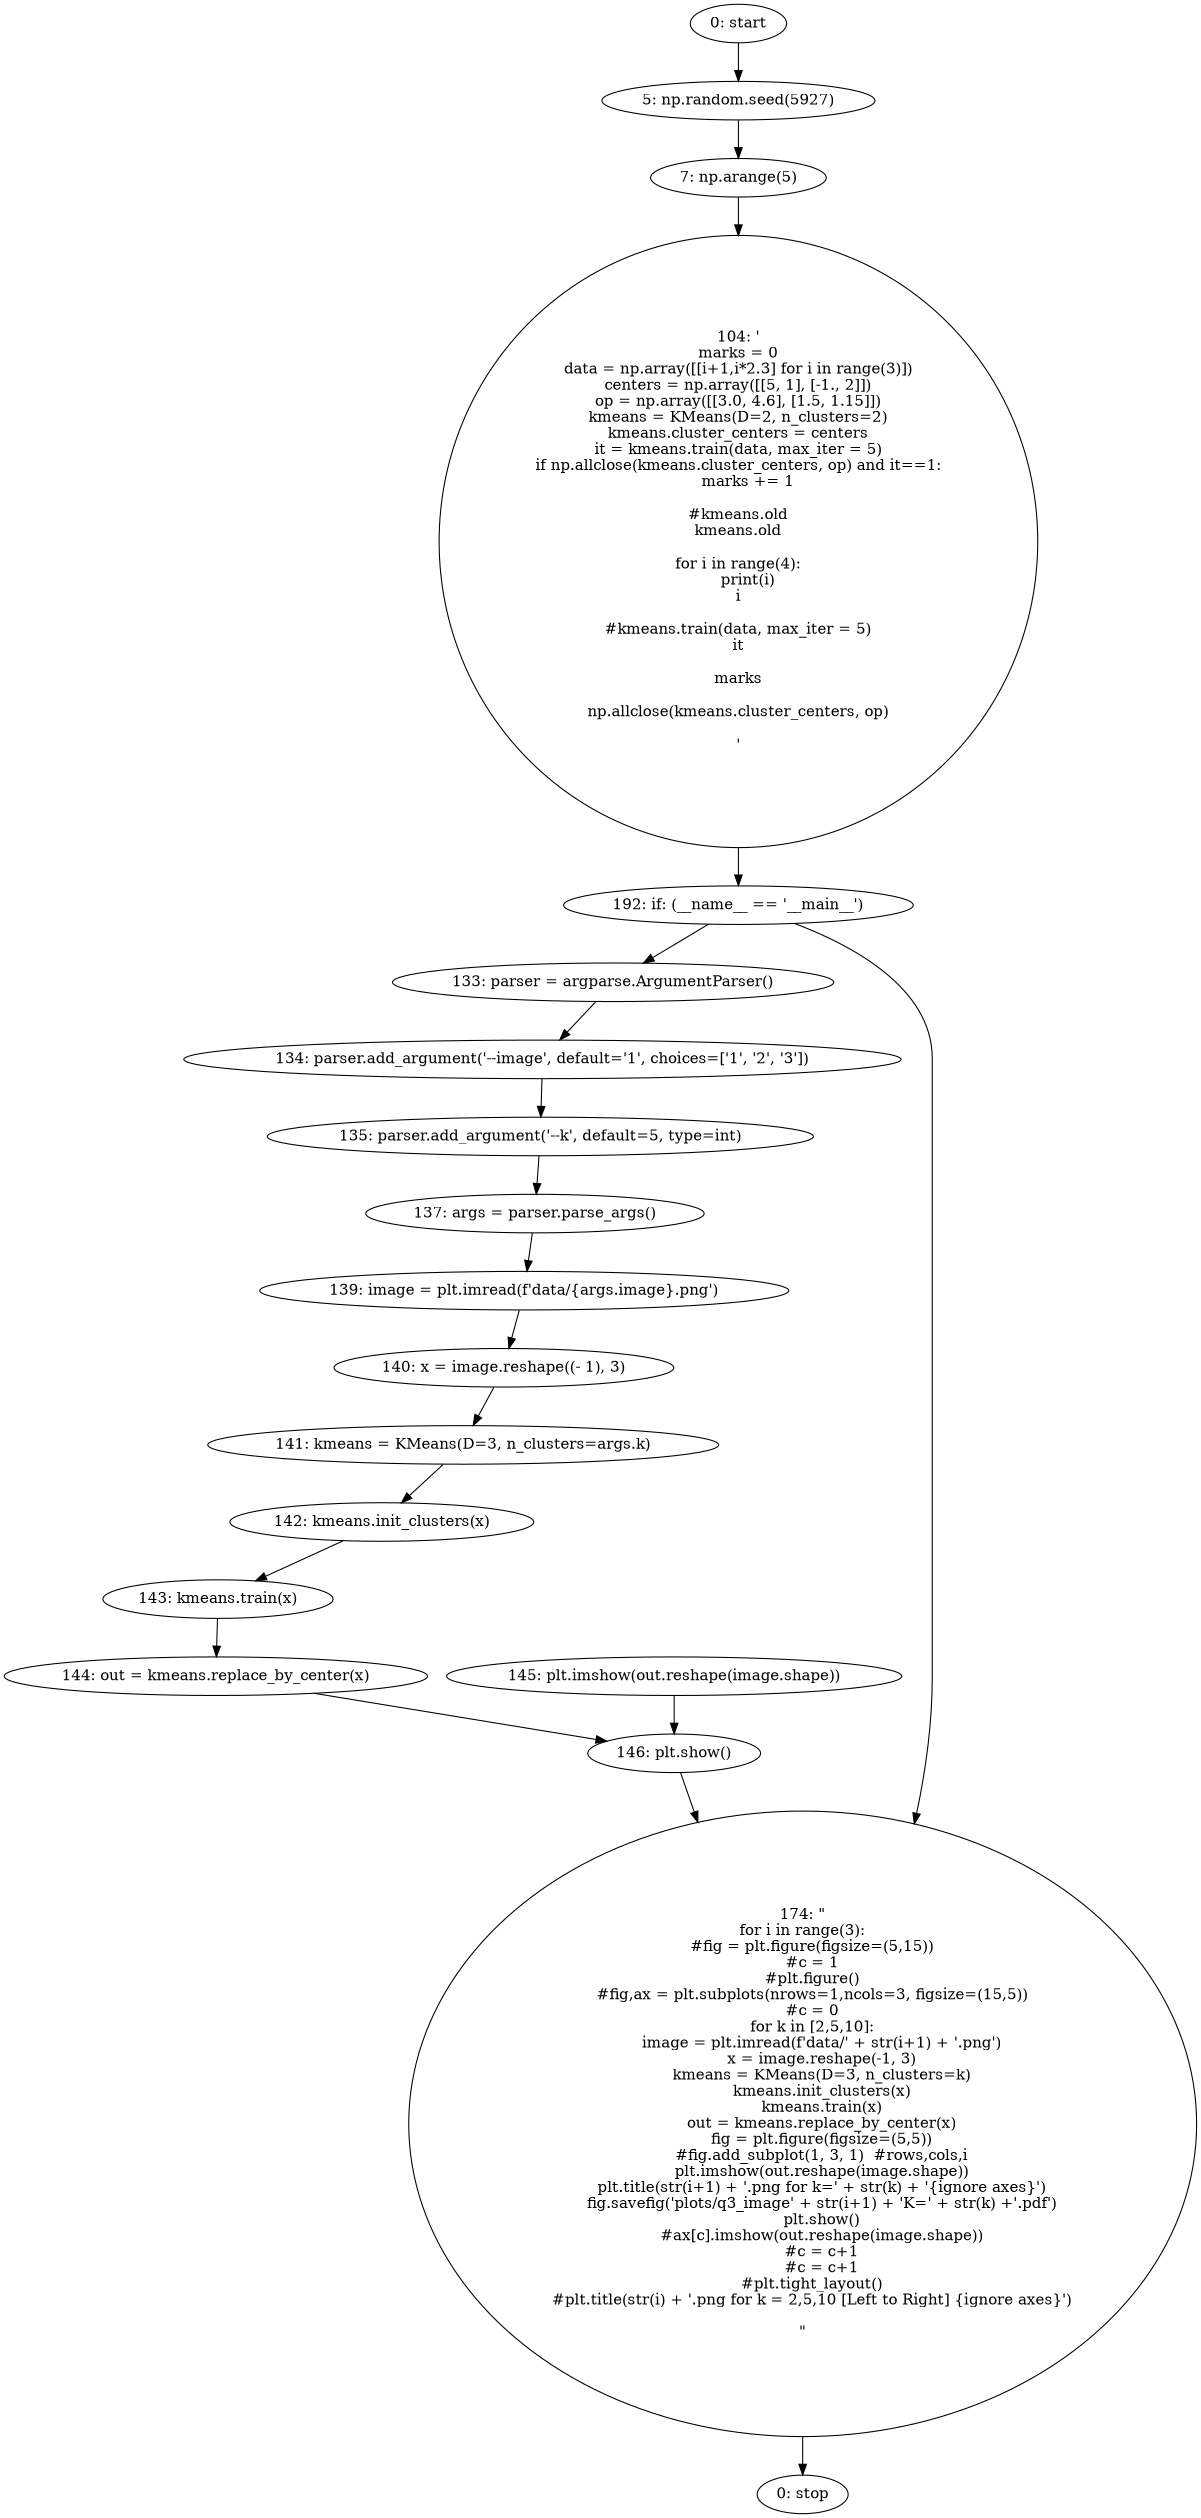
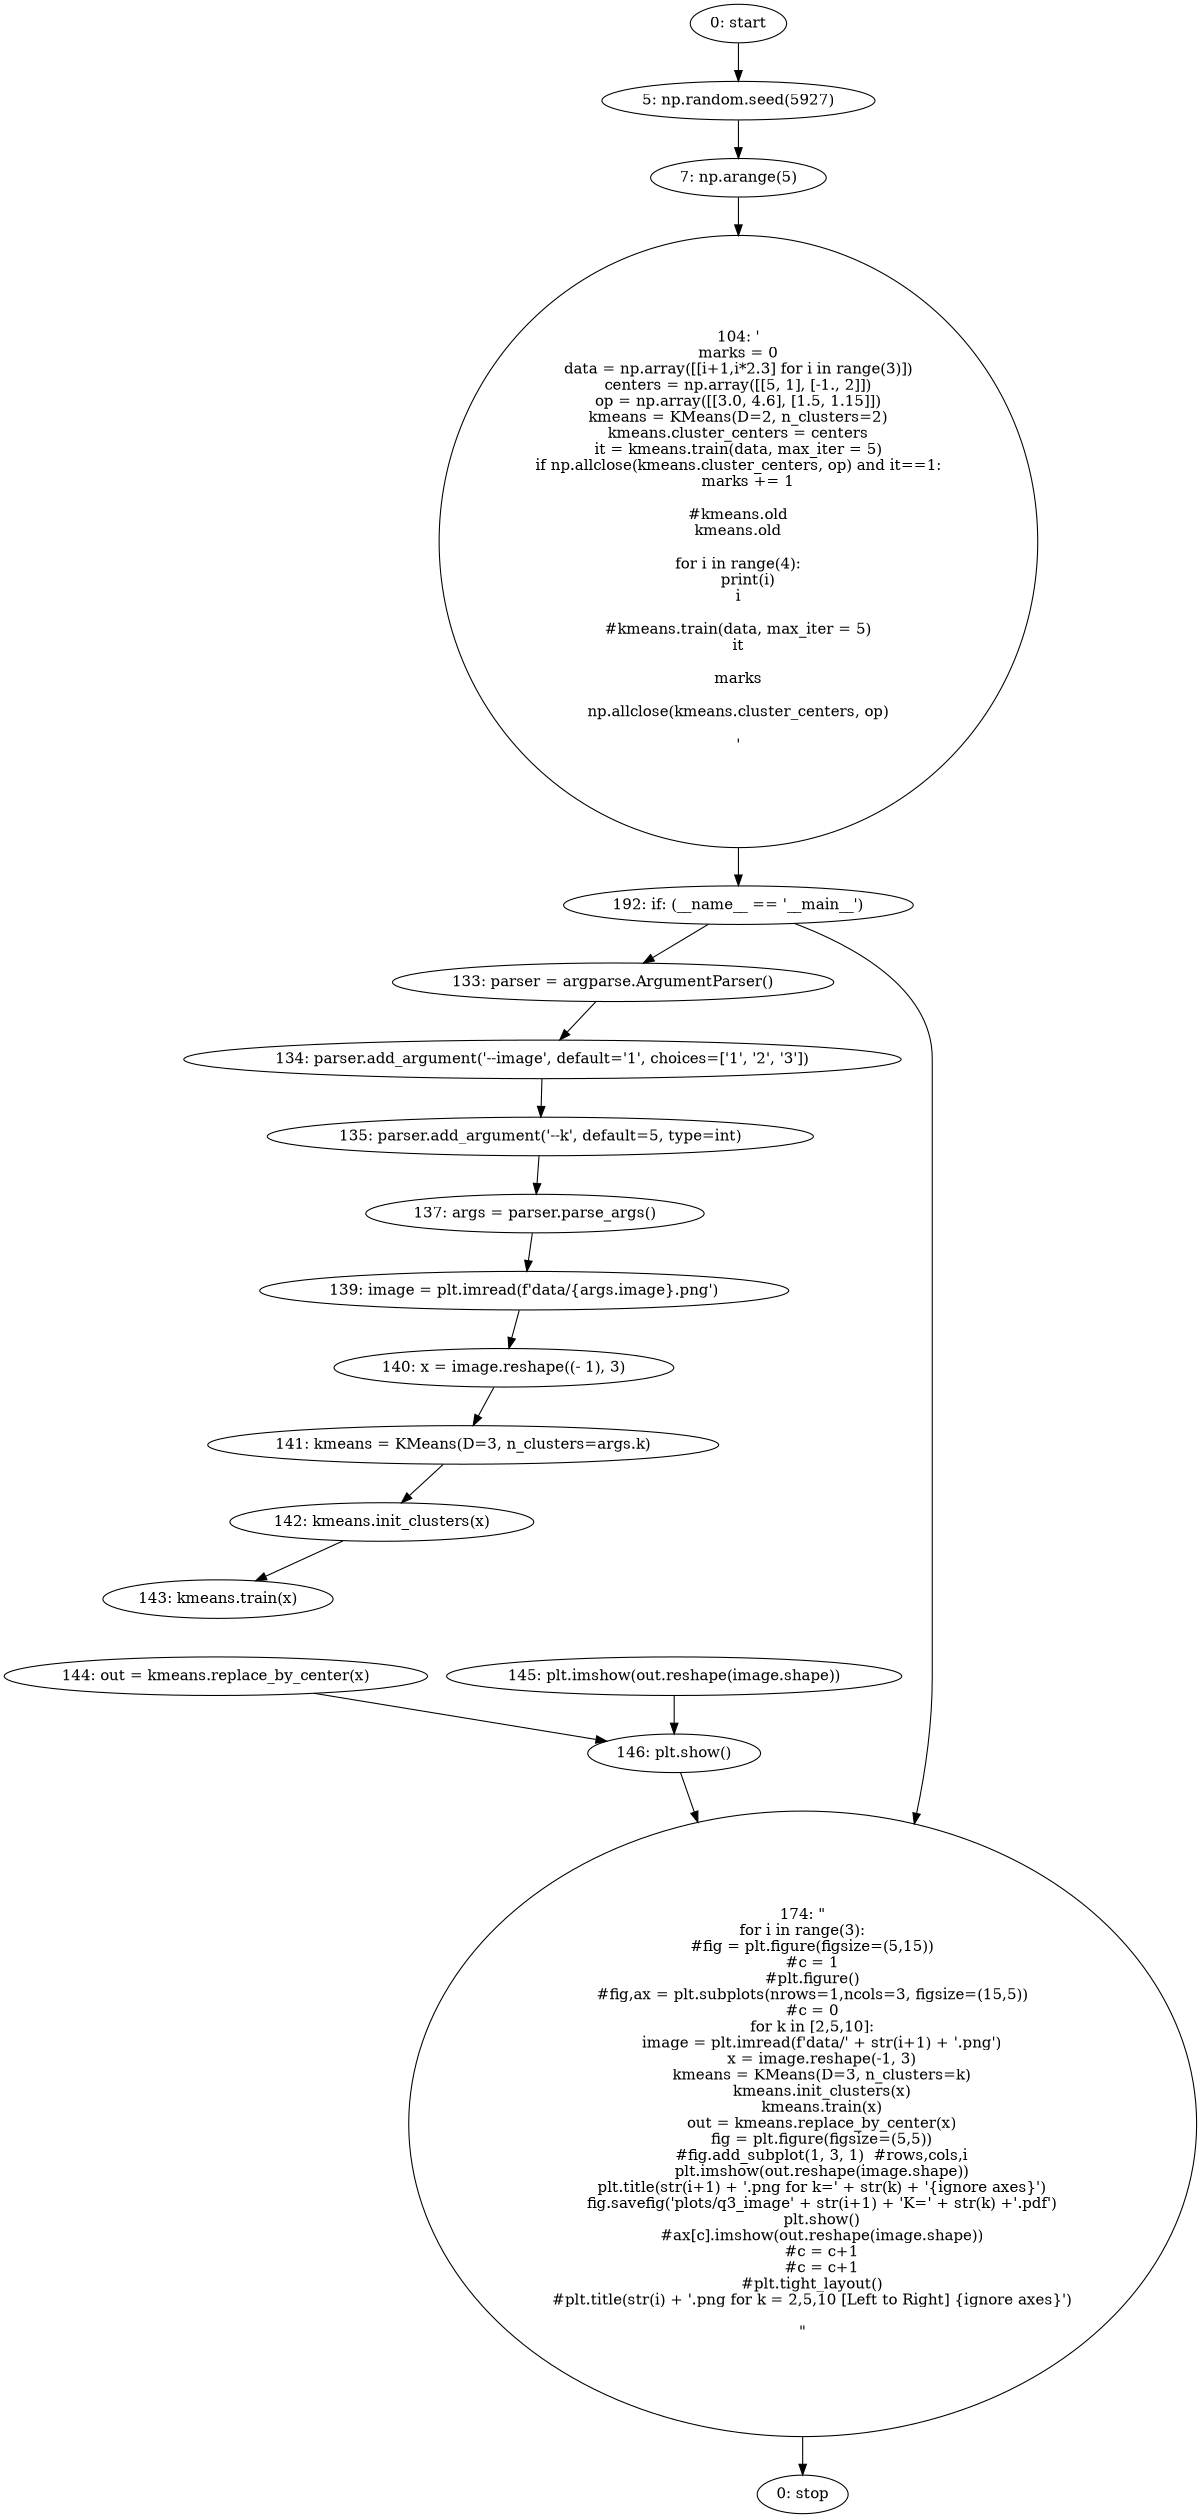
edge "143: kmeans.train(x)" -> "144: out = kmeans.replace_by_center(x)": removed
